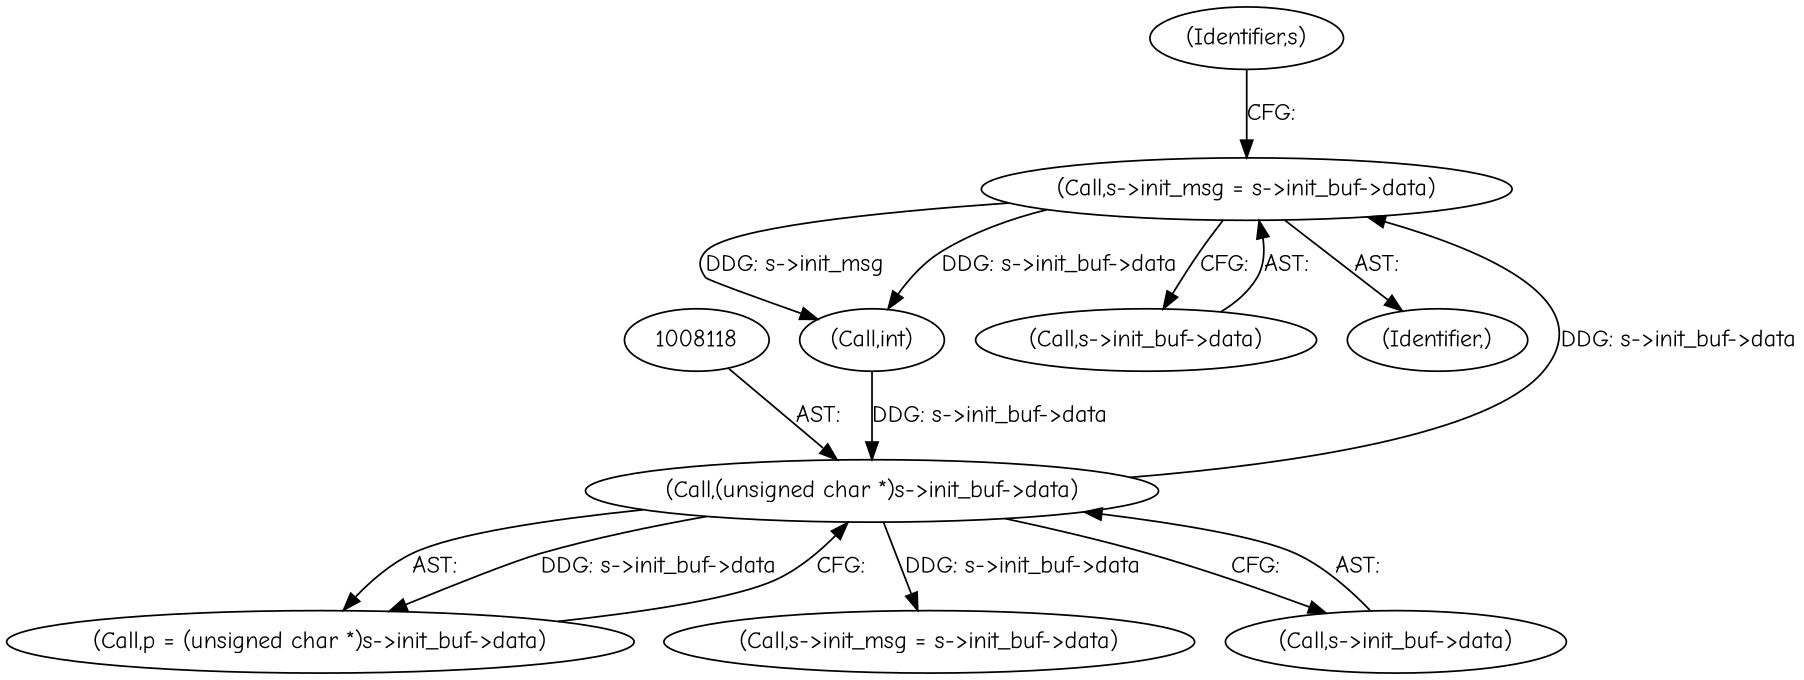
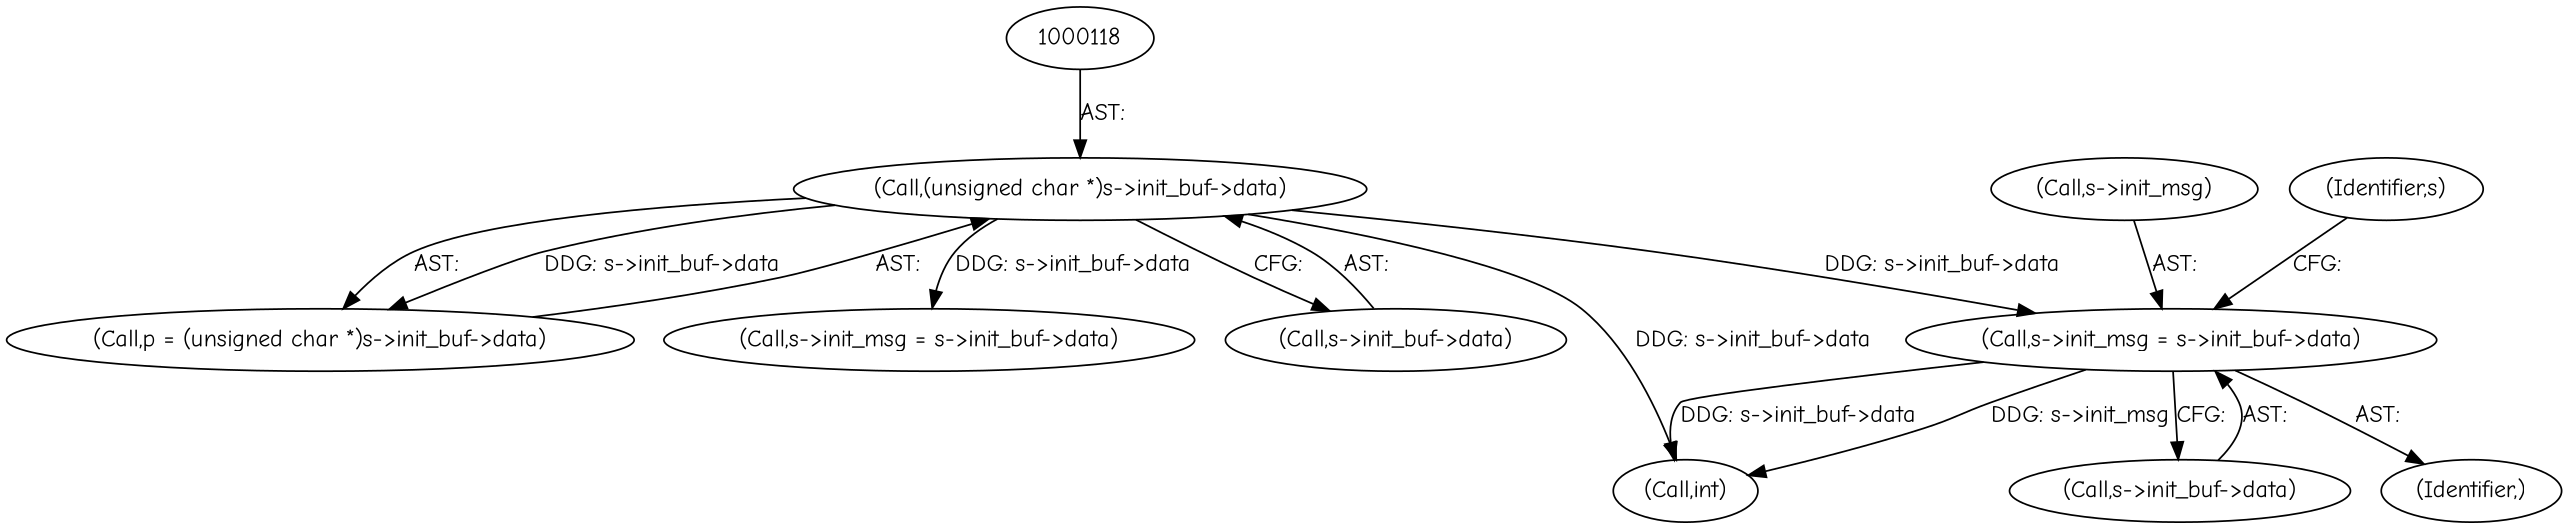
node "(Call,s->init_msg)": added
node "1008118": label "1008118" -> "1000118"
edge "(Call,int)" -> "(Call,(unsigned char *)s->init_buf->data)": reversed
edge "(Call,p = (unsigned char *)s->init_buf->data)" -> "(Call,(unsigned char *)s->init_buf->data)": label "CFG: " -> "AST: "
